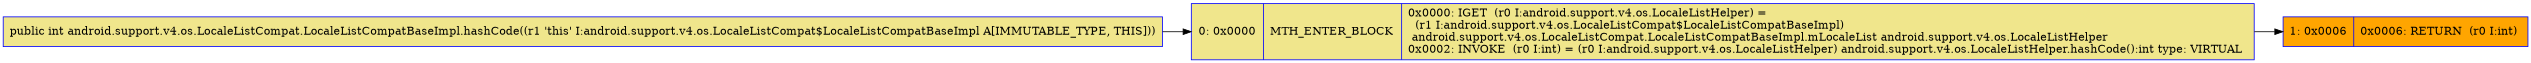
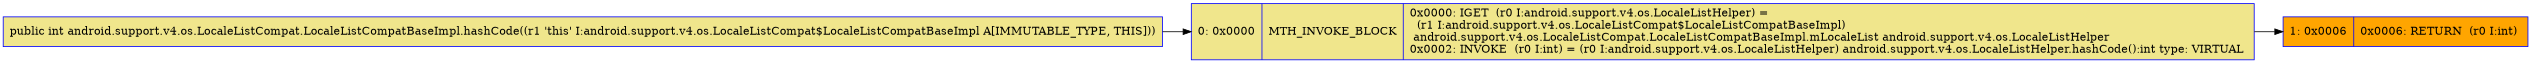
node "0: 0x0000": text "MTH_ENTER_BLOCK" -> "MTH_INVOKE_BLOCK"
